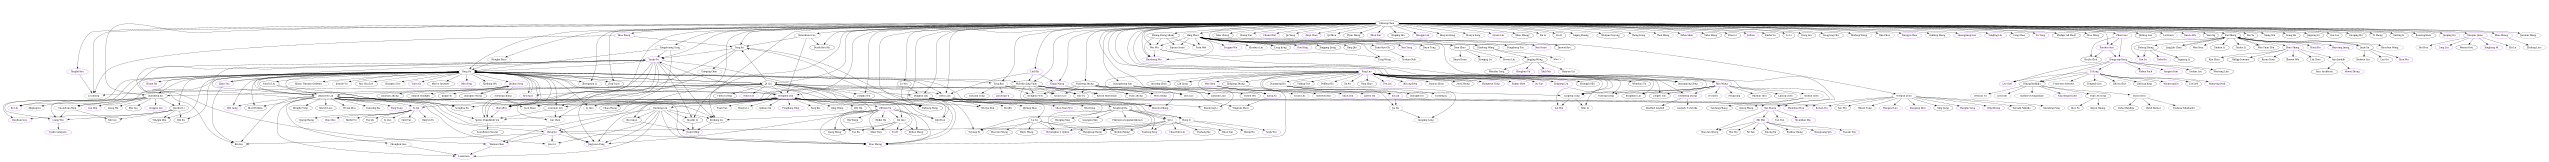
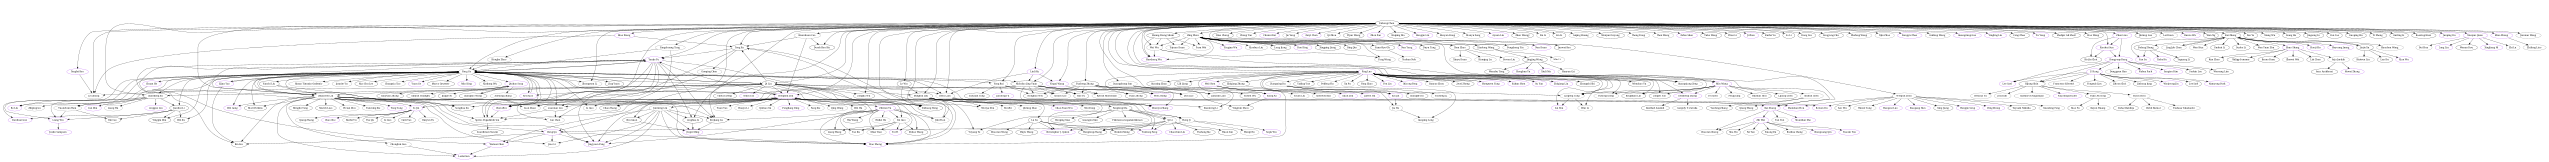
edge "Enhong Chen" -> "Jing Yuan": now "Enhong Chen" -> "Chuanren Liu"
edge "Wen Yuan Zhu" -> "Kai Zheng": removed
edge "Fangshuang Tang" -> "Yanjie Fu": now "Yong Ge" -> "Yanjie Fu"
node "Donggyun Han": added
node "Kijung Makhija": label "Kijung Makhija" -> "Kijung Shin"
edge "Guandong Xu" -> "Zhiping Gu": now "Chuan He" -> "Zhiping Gu"
node "Wei Cao": removed
node "Xiaolin Li": label "Xiaolin Li" -> "Songhua Li"
edge "Lu Su" -> "Yuyang Ye": now "Lu Su" -> "Yunlong Feng"
